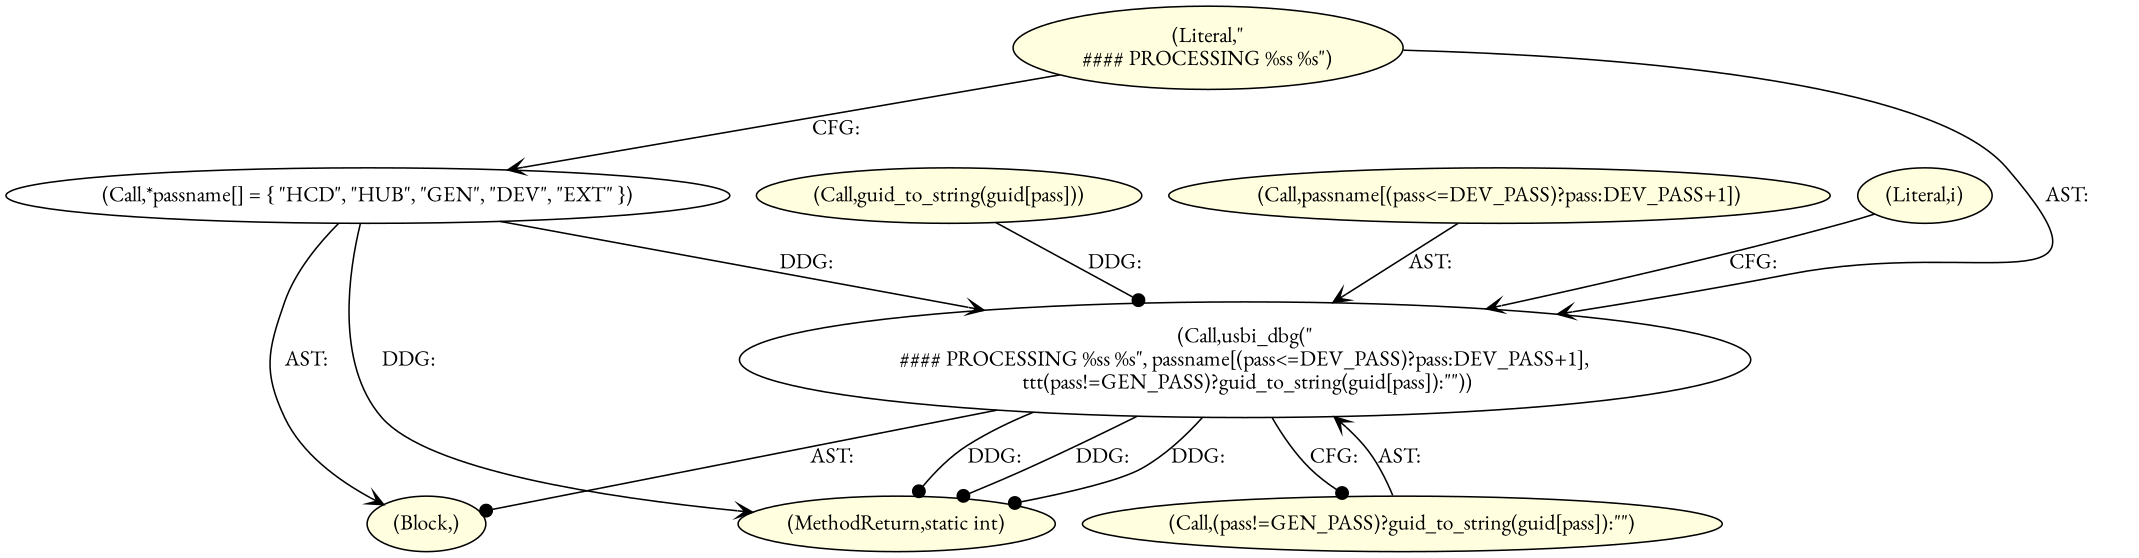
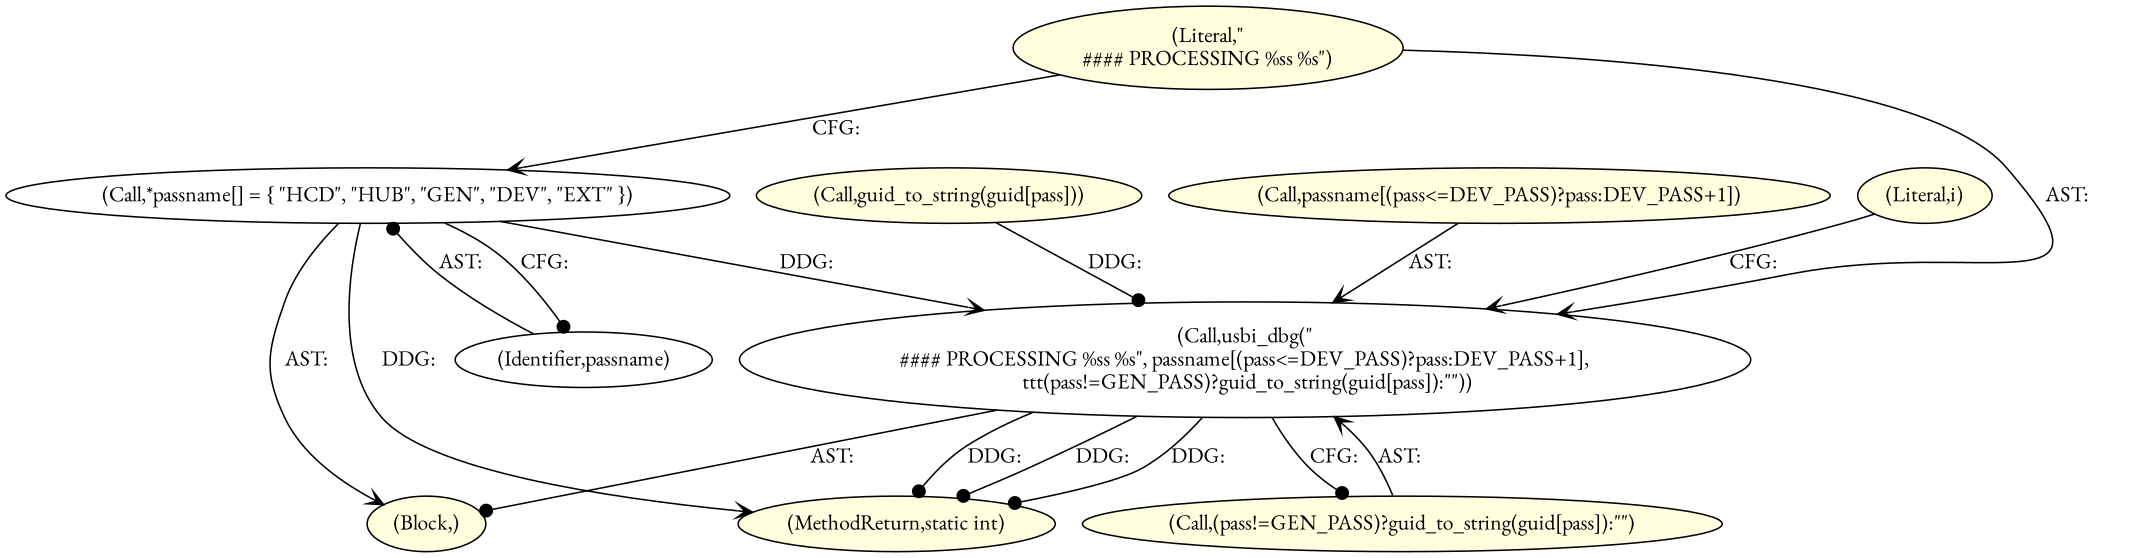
node "(Identifier,passname)": added
